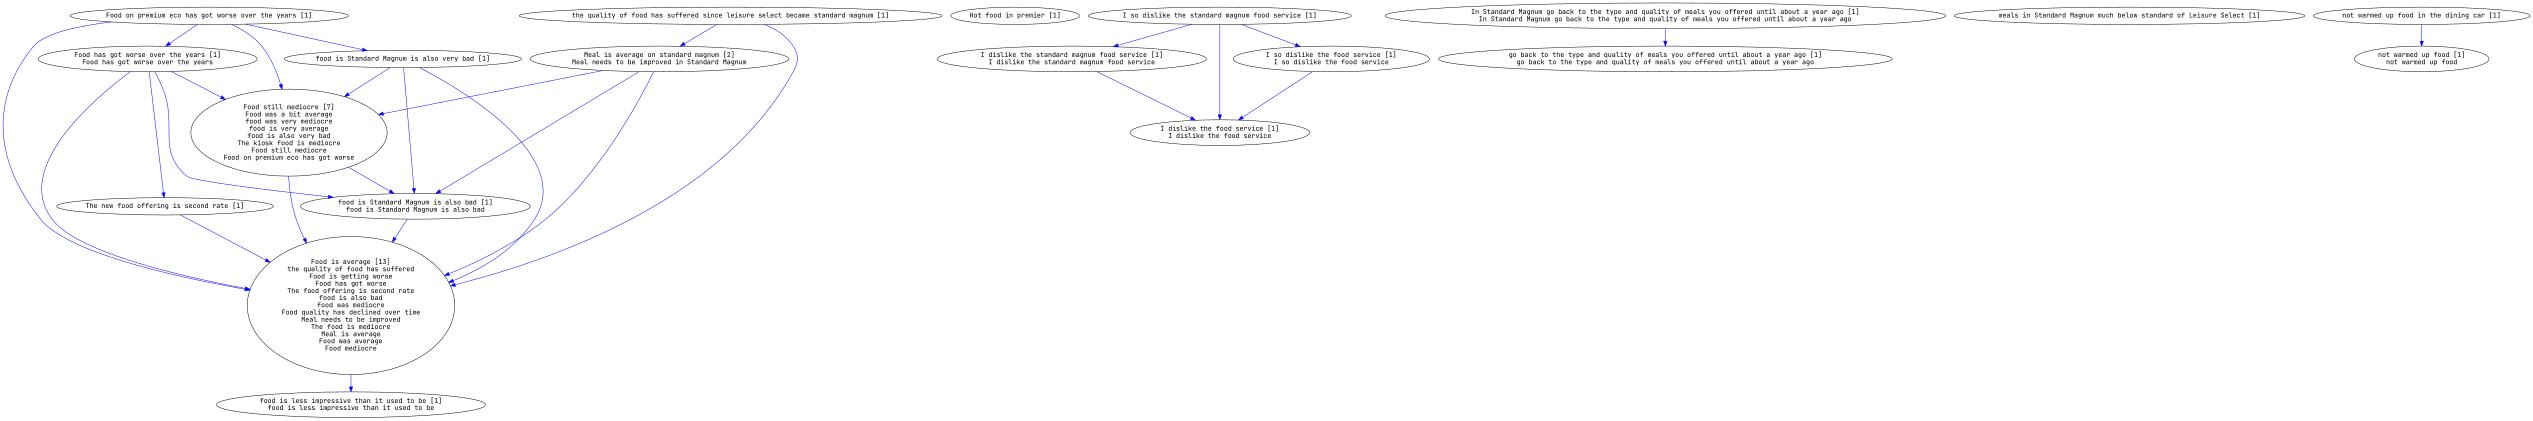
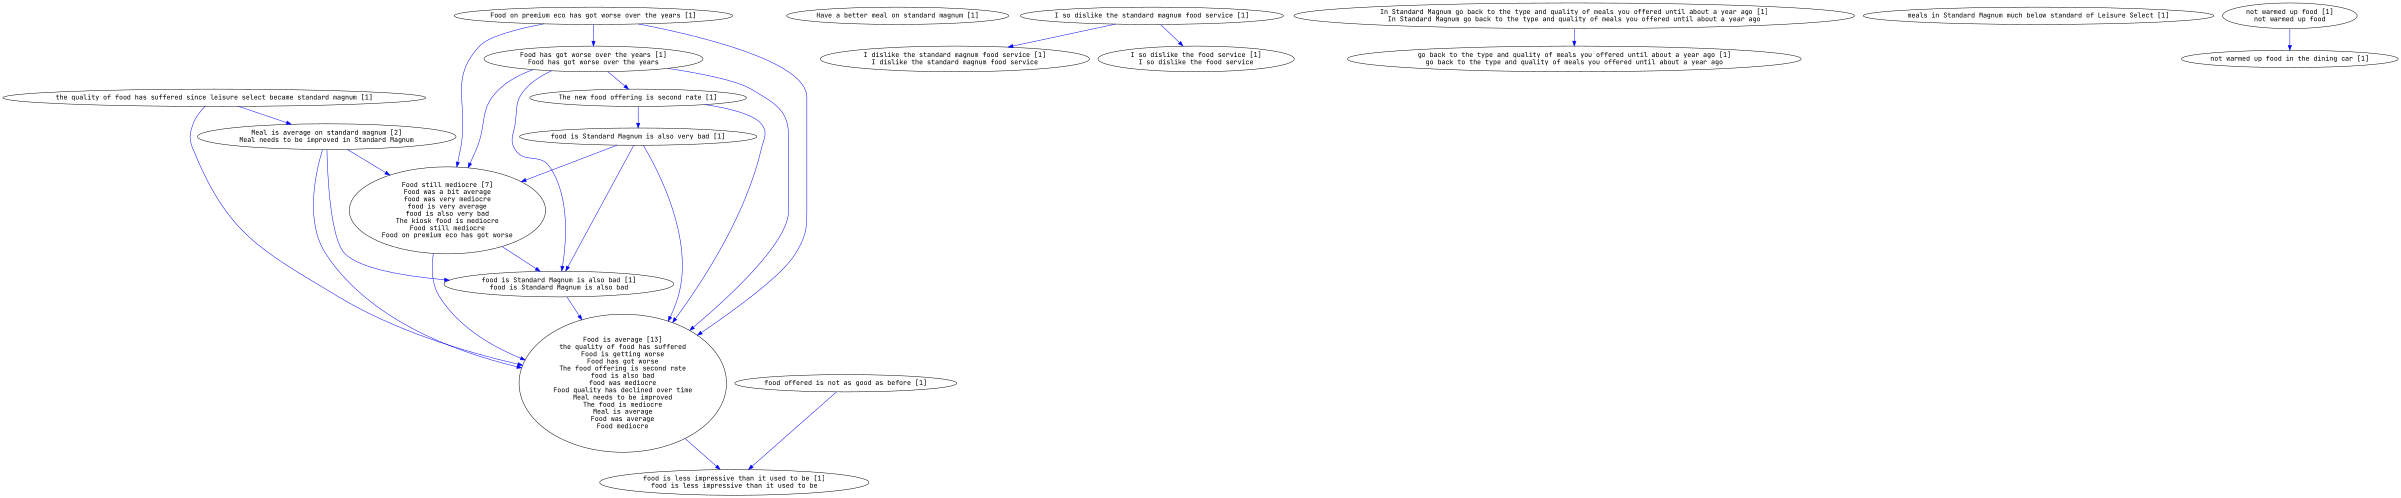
node "Have a better meal on standard magnum [1]": added
node "Hot food in premier [1]": removed
edge "not warmed up food in the dining car [1]" -> "not warmed up food [1] not warmed up food": reversed
edge "Food on premium eco has got worse over the years [1]" -> "food is Standard Magnum is also very bad [1]": now "The new food offering is second rate [1]" -> "food is Standard Magnum is also very bad [1]"
node "I dislike the food service [1] I dislike the food service": removed
node "food offered is not as good as before [1]": added
